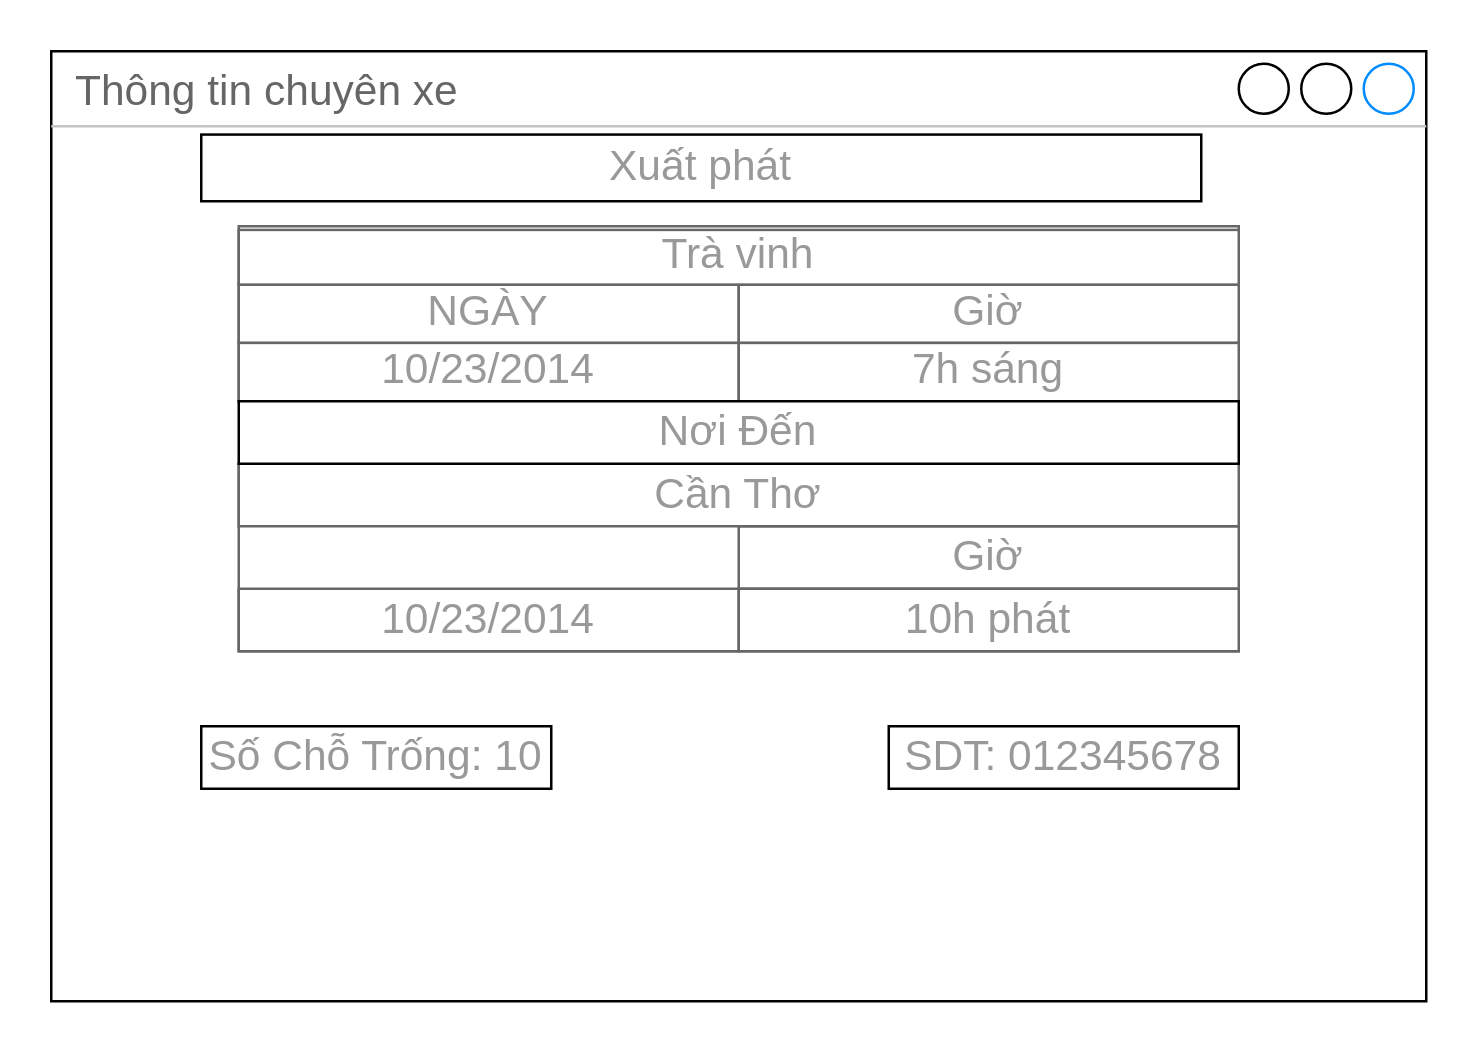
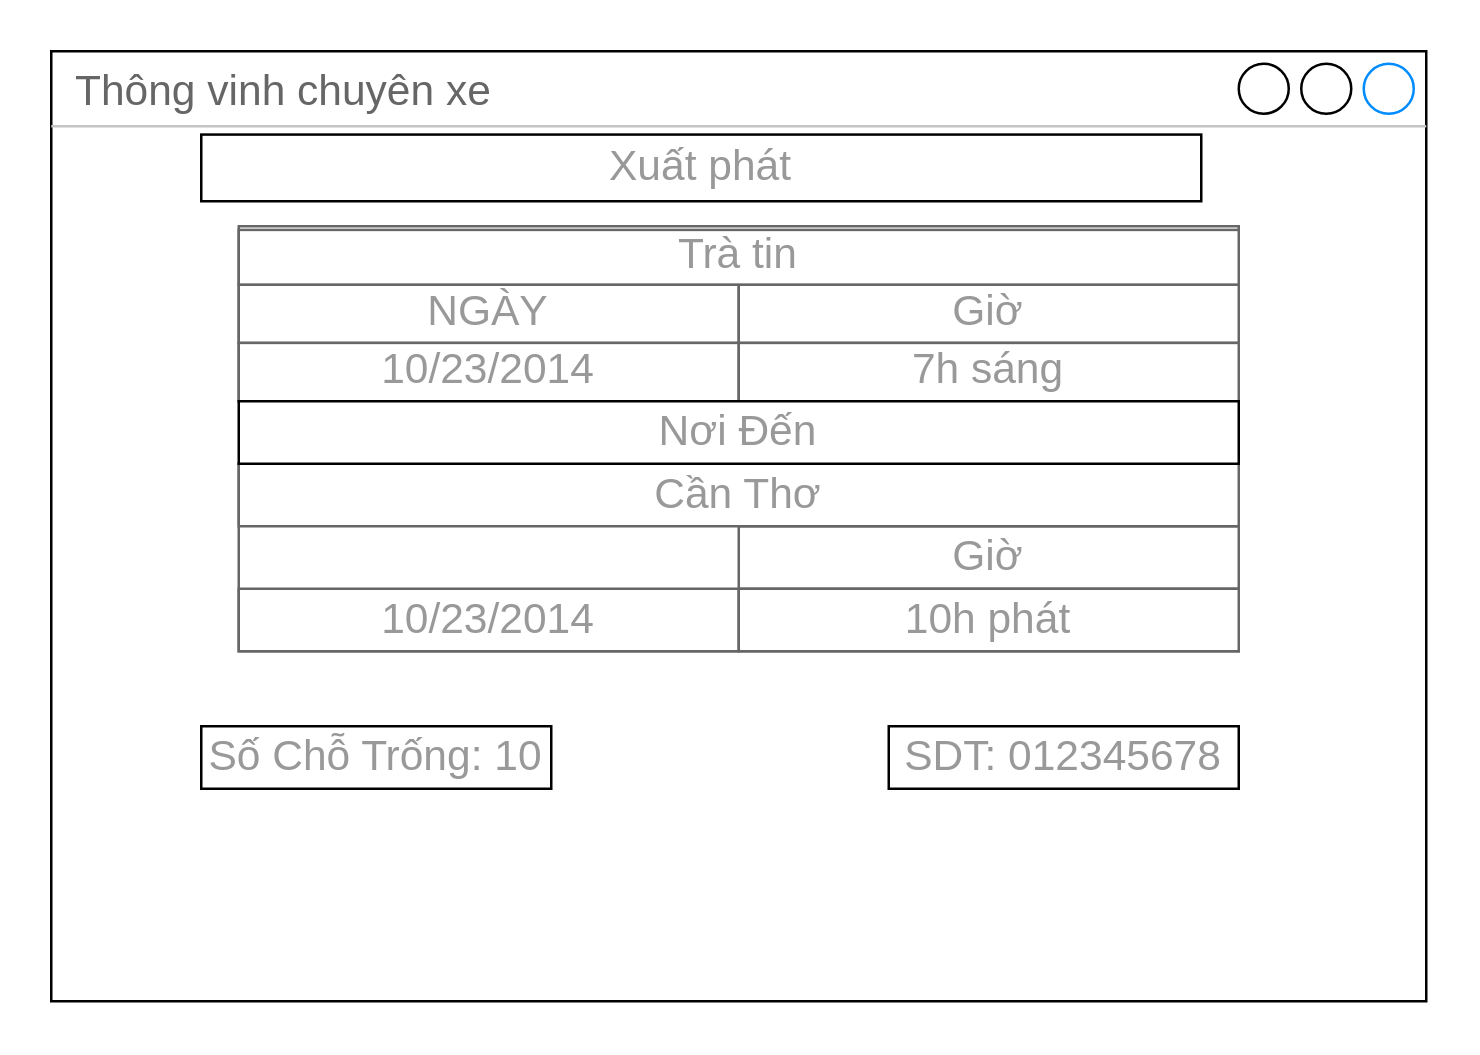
node "Thông tin chuyên xe": label "Thông tin chuyên xe" -> "Thông vinh chuyên xe"
node "Trà vinh": label "Trà vinh" -> "Trà tin"
